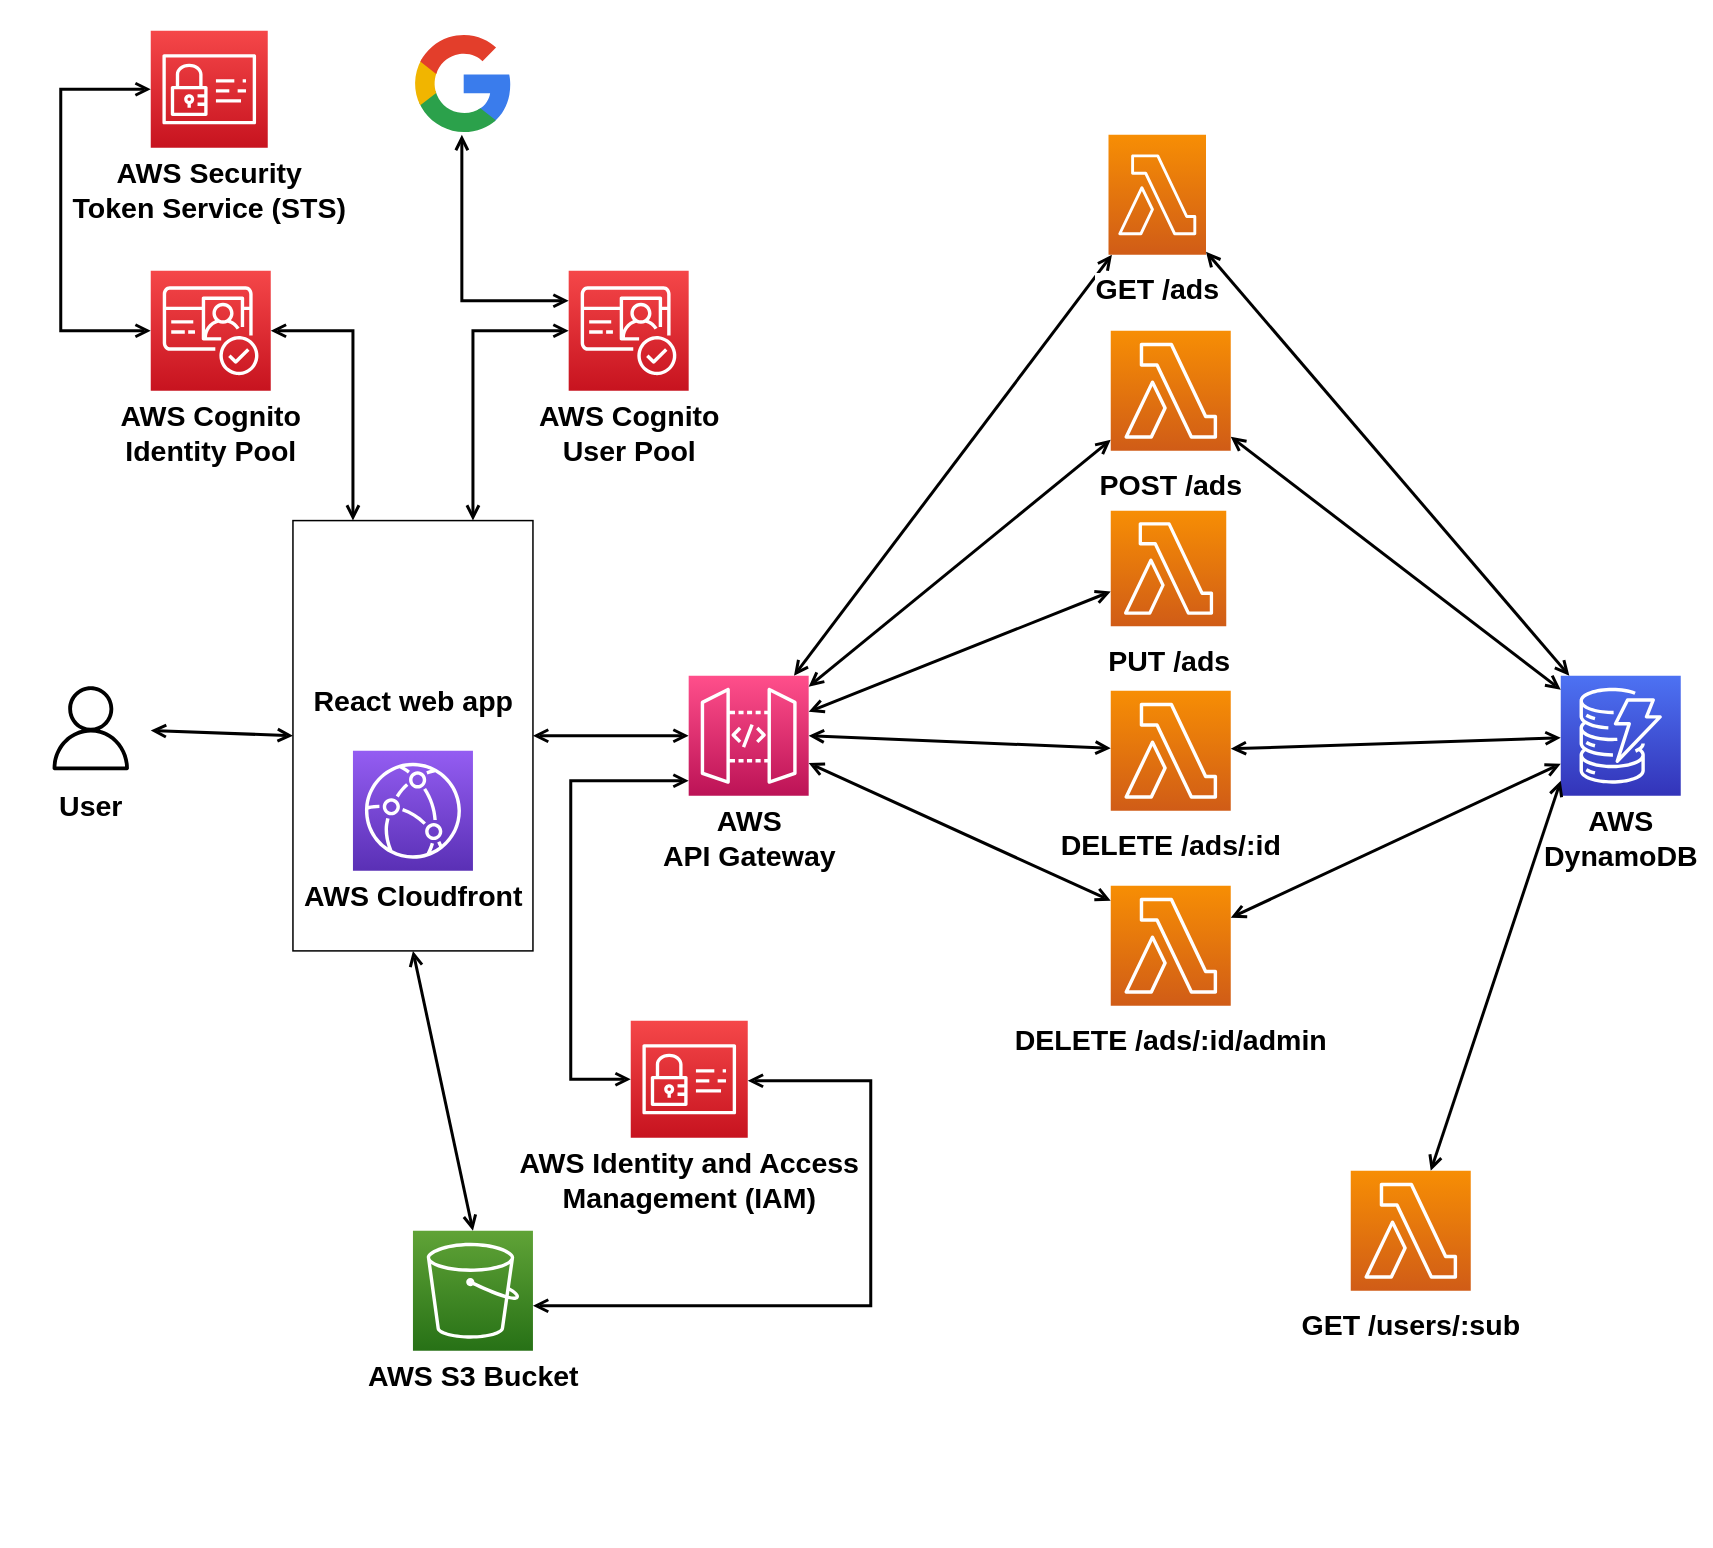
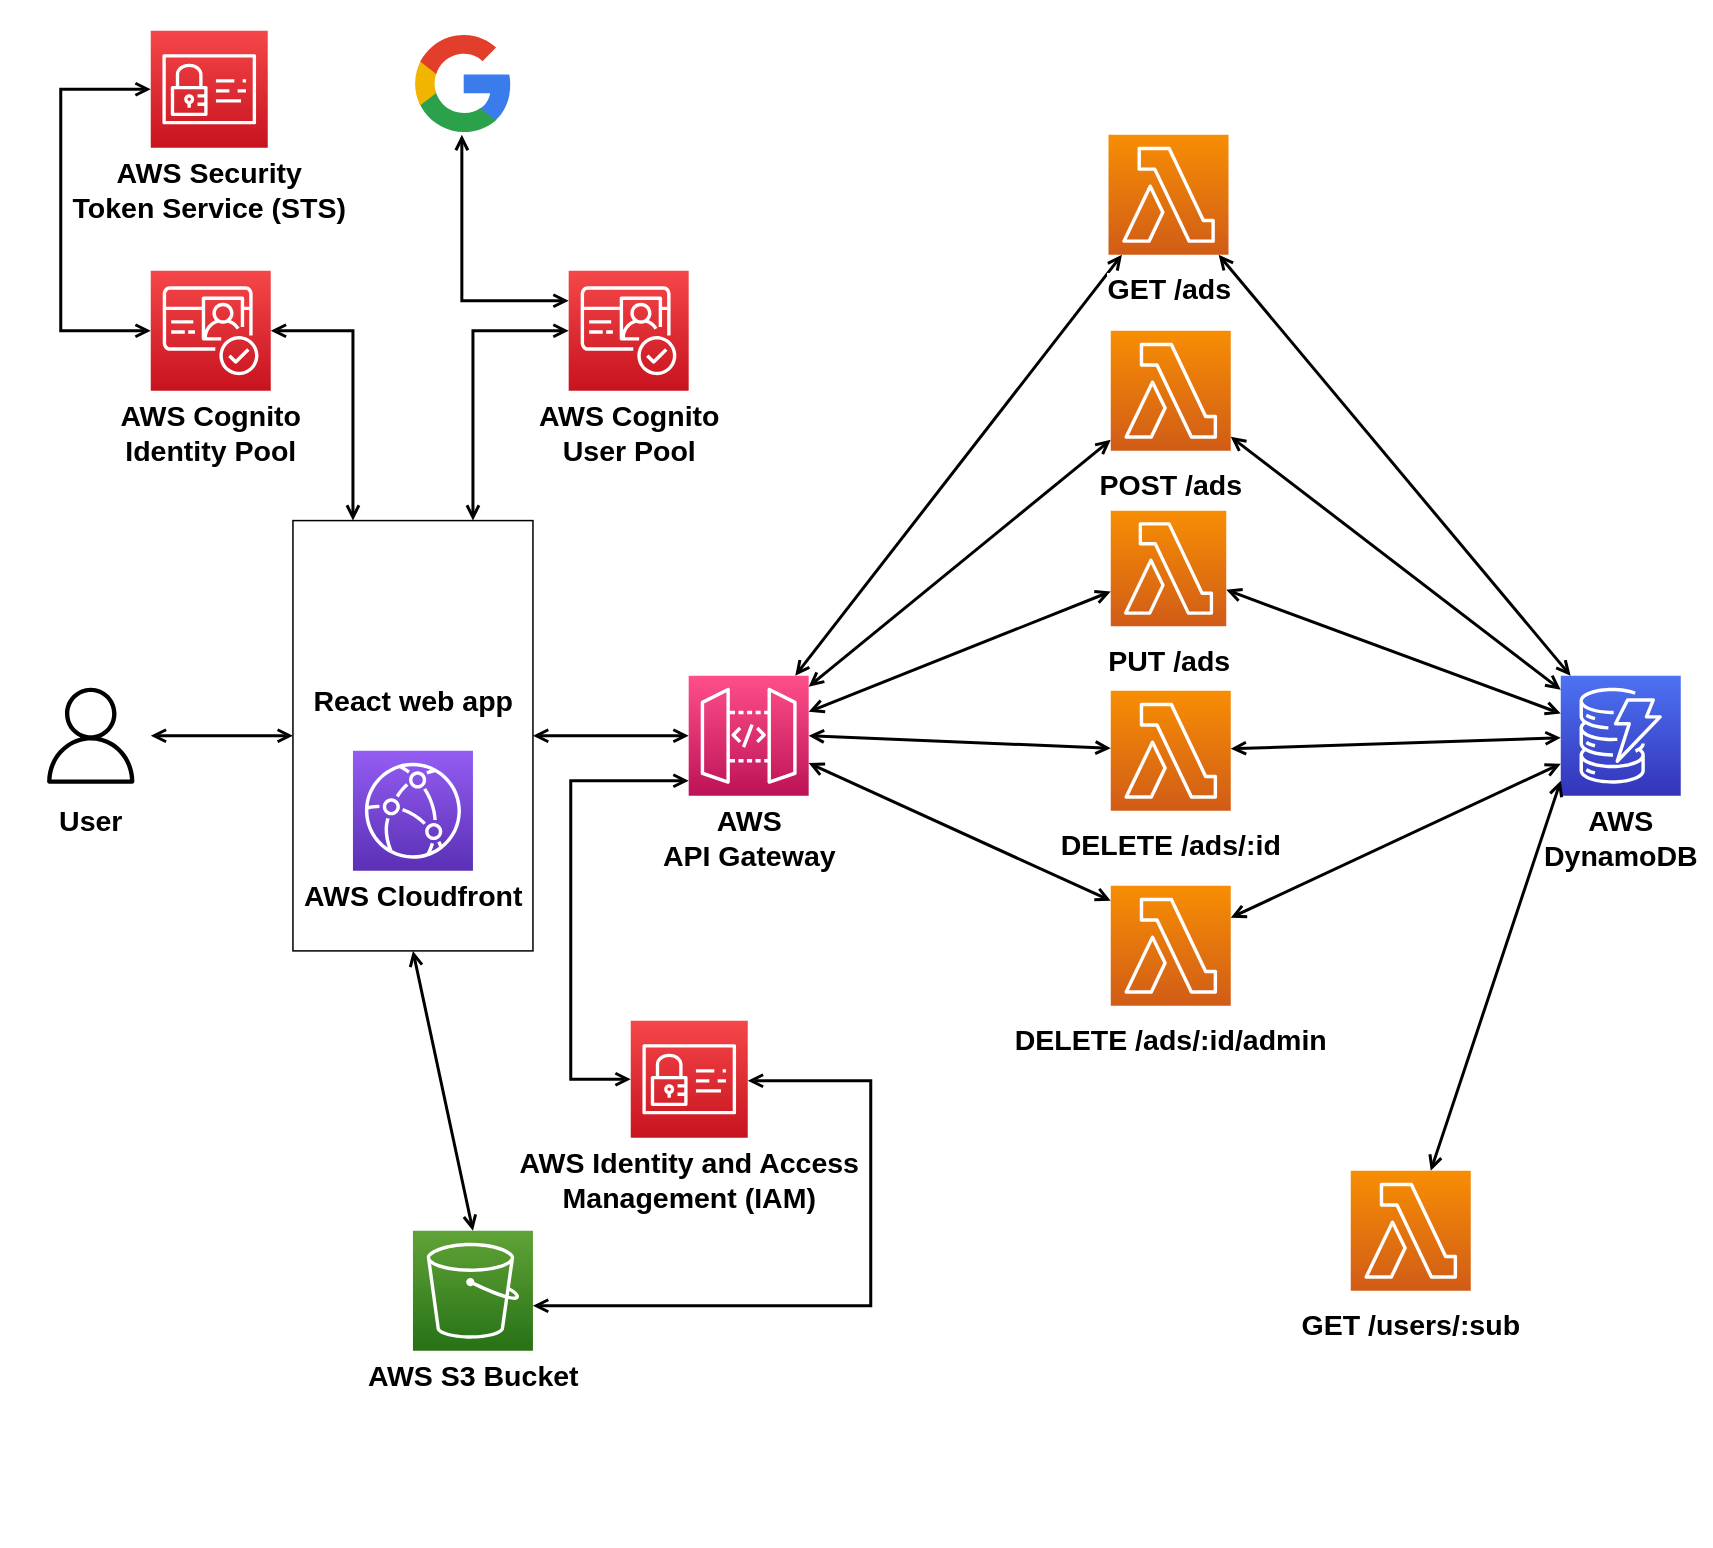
node "GET /ads": size 98x120 -> 120x120
edge "PUT /ads" -- "AWSDynamoDB": added
node "User": size 120x105 -> 120x120
